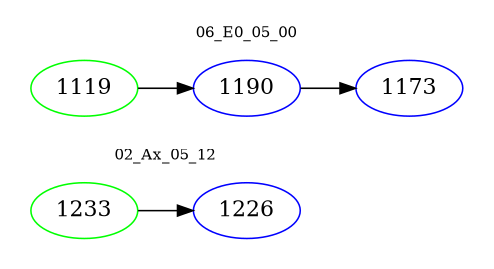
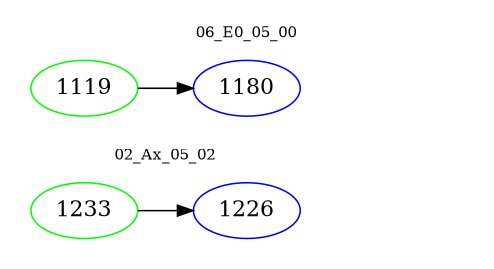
node "1190": label "1190" -> "1180"
node "1173": removed
cluster "02_Ax_05_12": label "02_Ax_05_12" -> "02_Ax_05_02"
